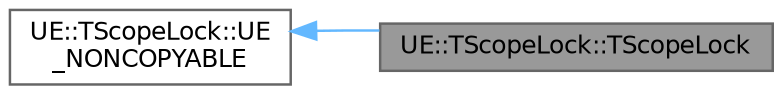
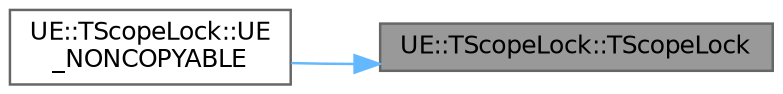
edge "UE::TScopeLock::TScopeLock" -> "UE::TScopeLock::UE _NONCOPYABLE": reversed
